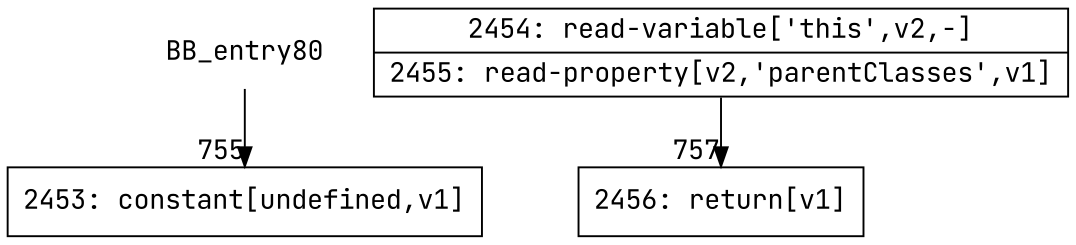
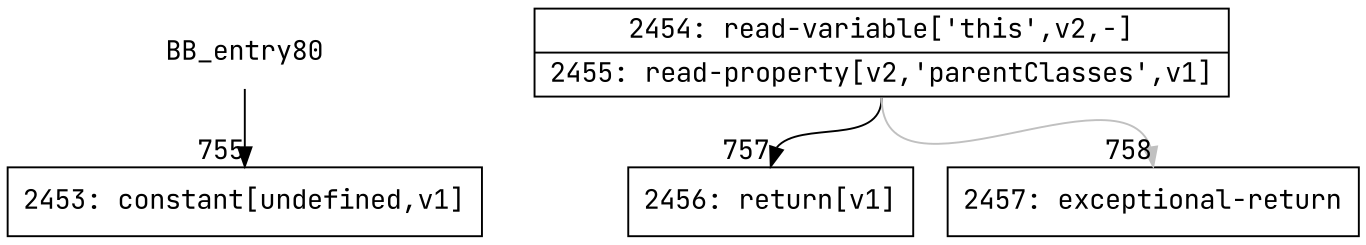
node "2457: exceptional-return": added
